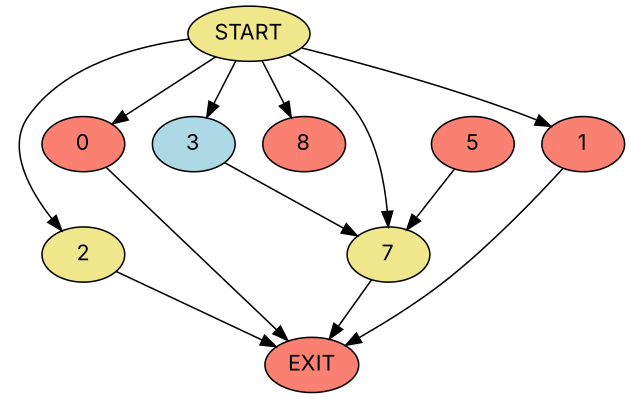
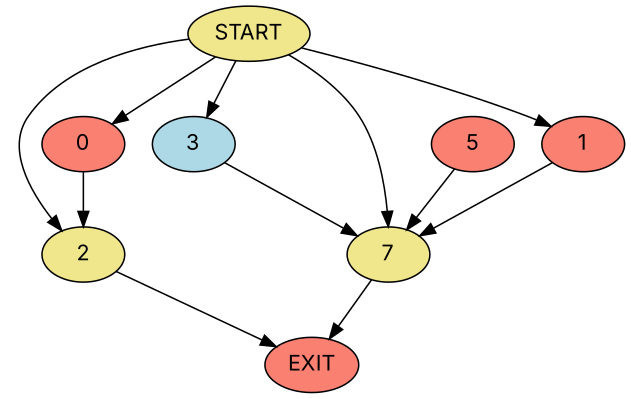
node "8": removed
edge "0" -> "EXIT": now "0" -> "2"
edge "1" -> "EXIT": now "1" -> "7"
